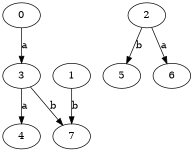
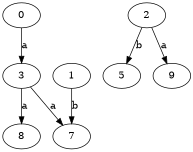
node "6": label "6" -> "9"
edge "3" -> "7": label "b" -> "a"
node "4": label "4" -> "8"
